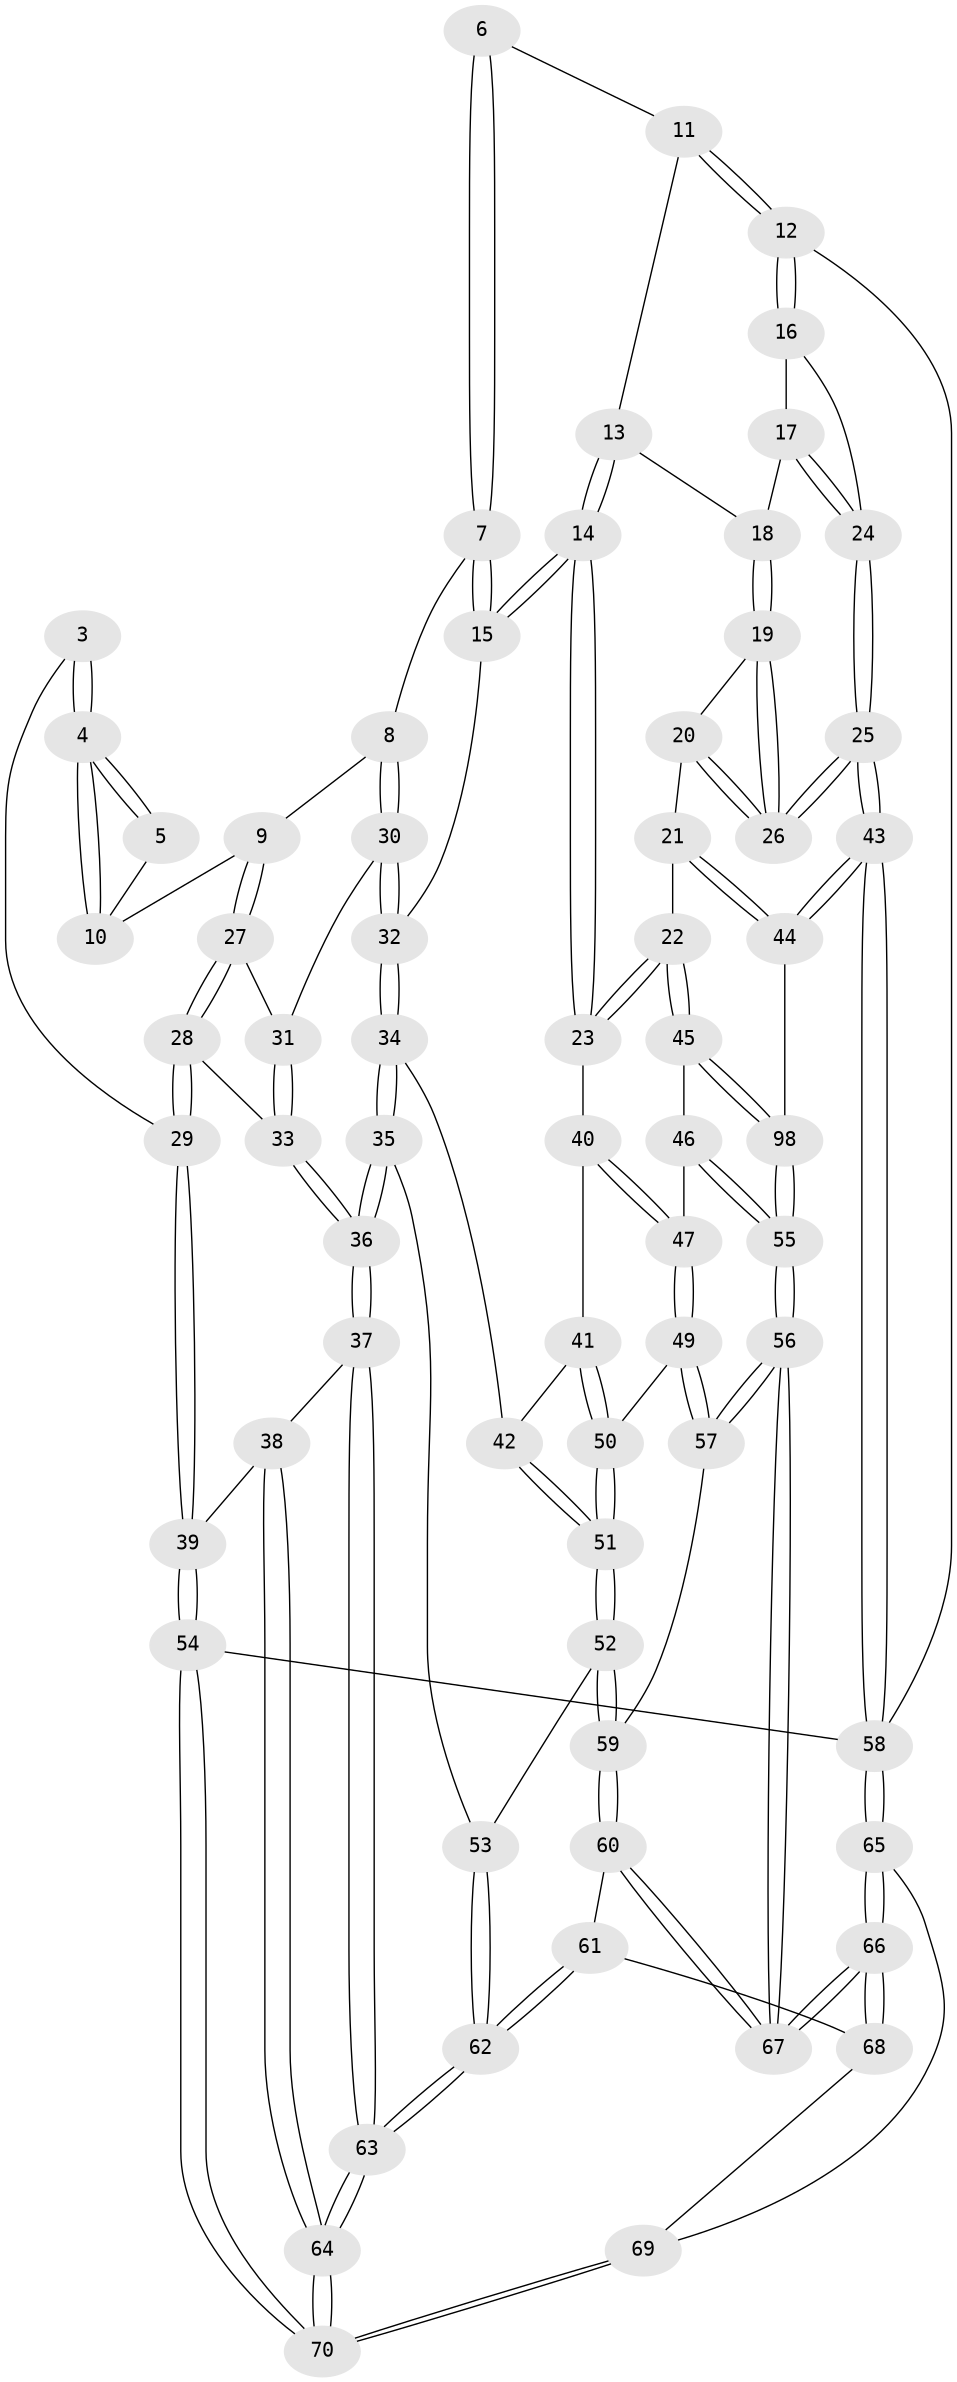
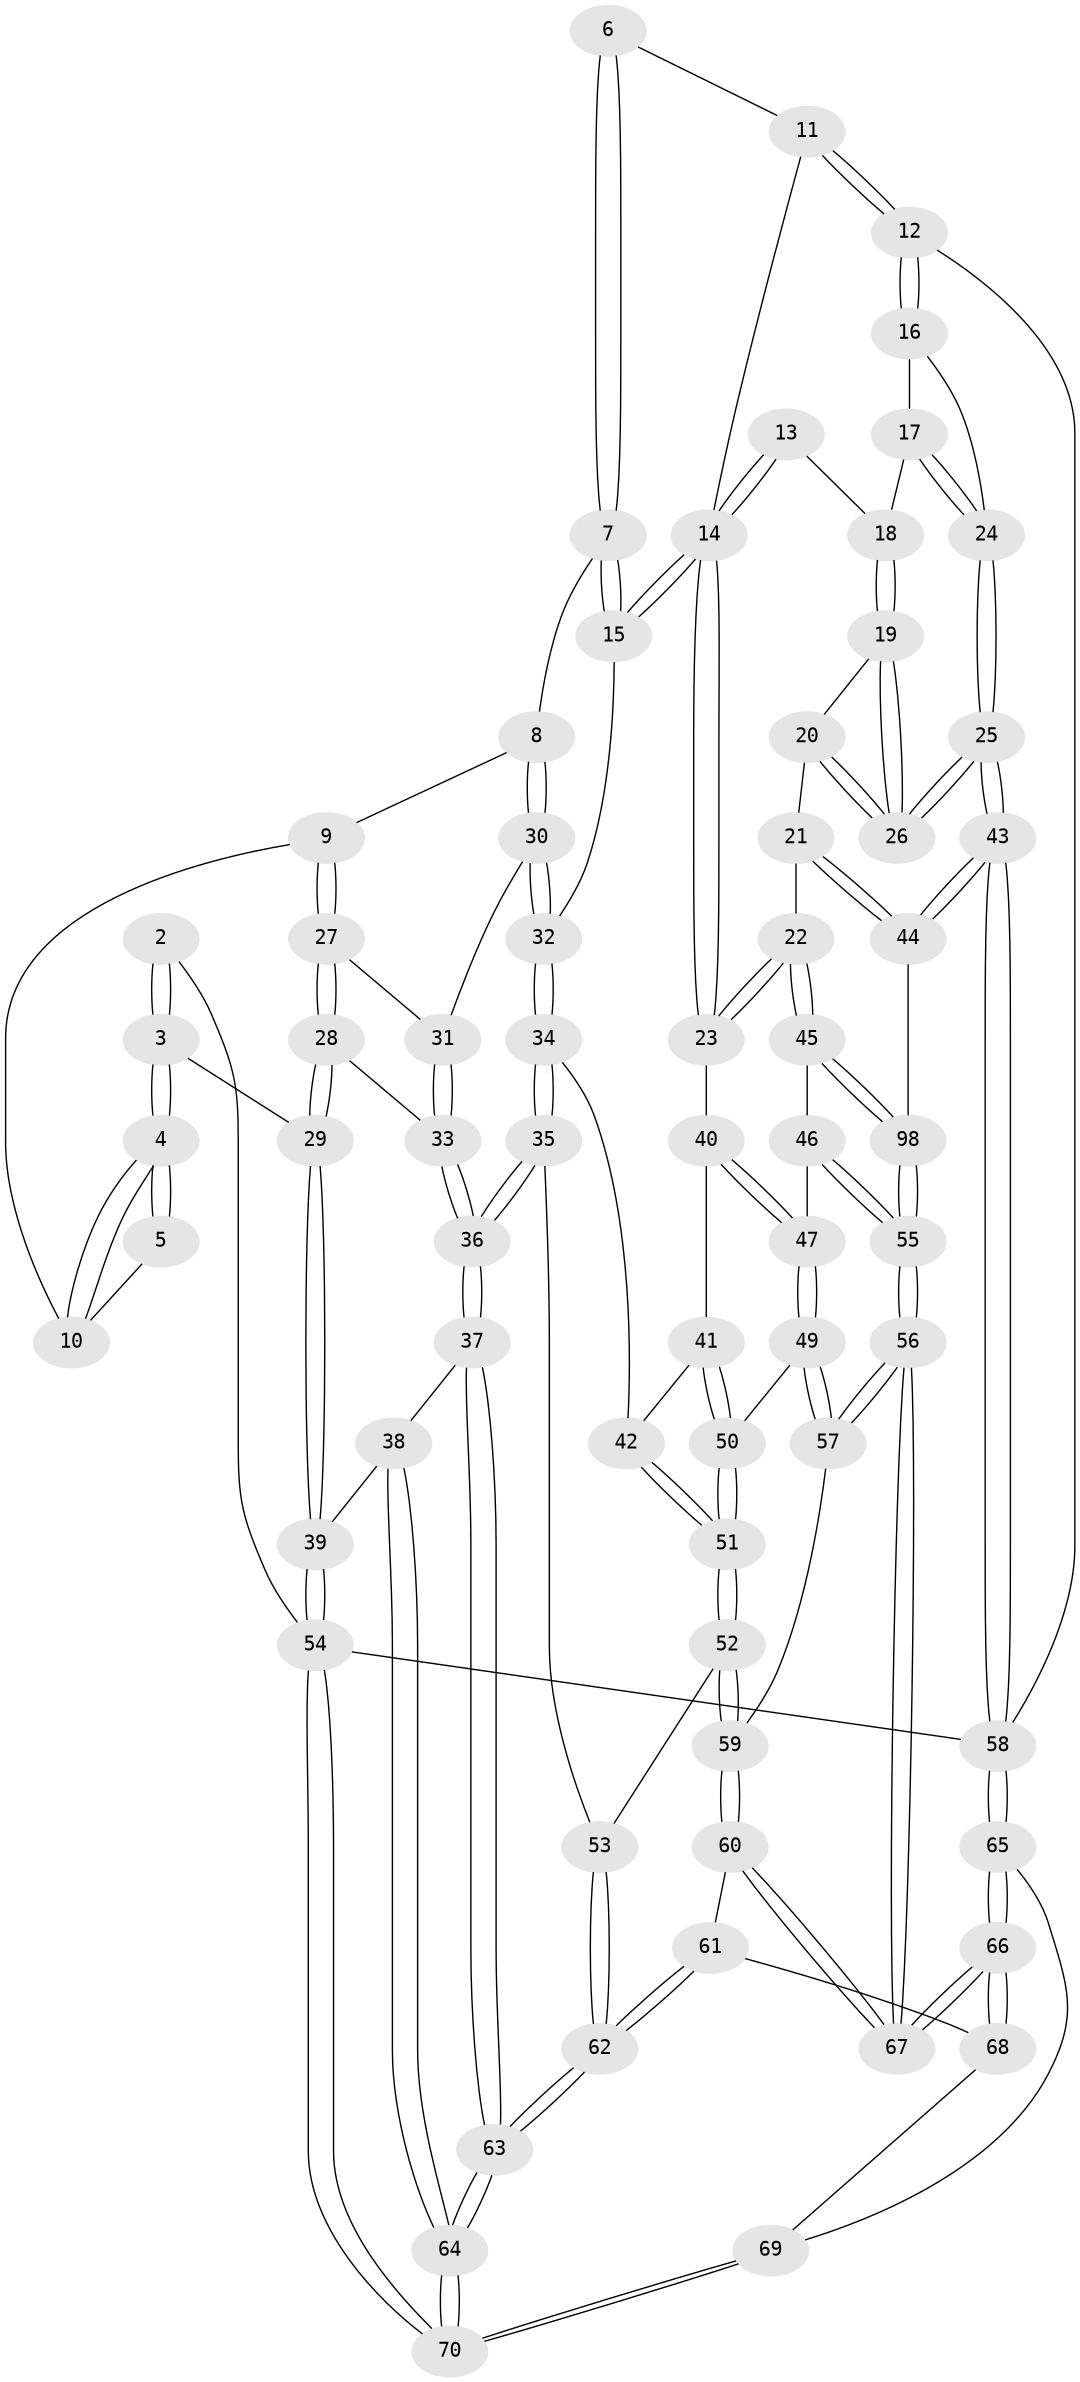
edge "11" -- "13": now "11" -- "14"
node "2": added
